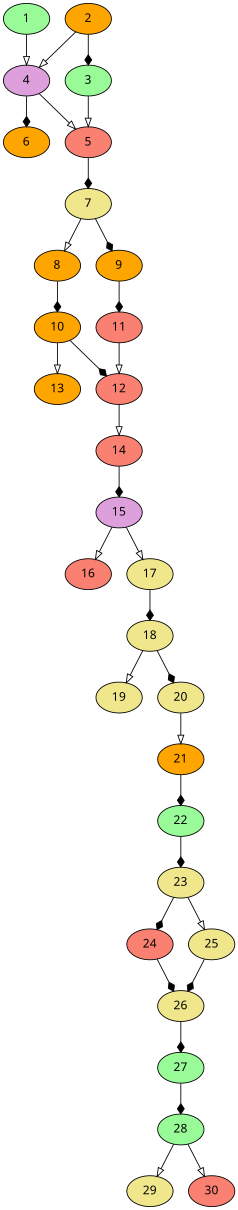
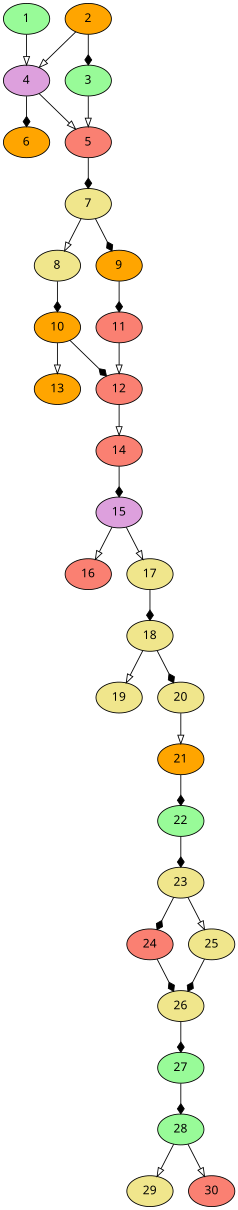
node "8": fillcolor orange -> khaki
